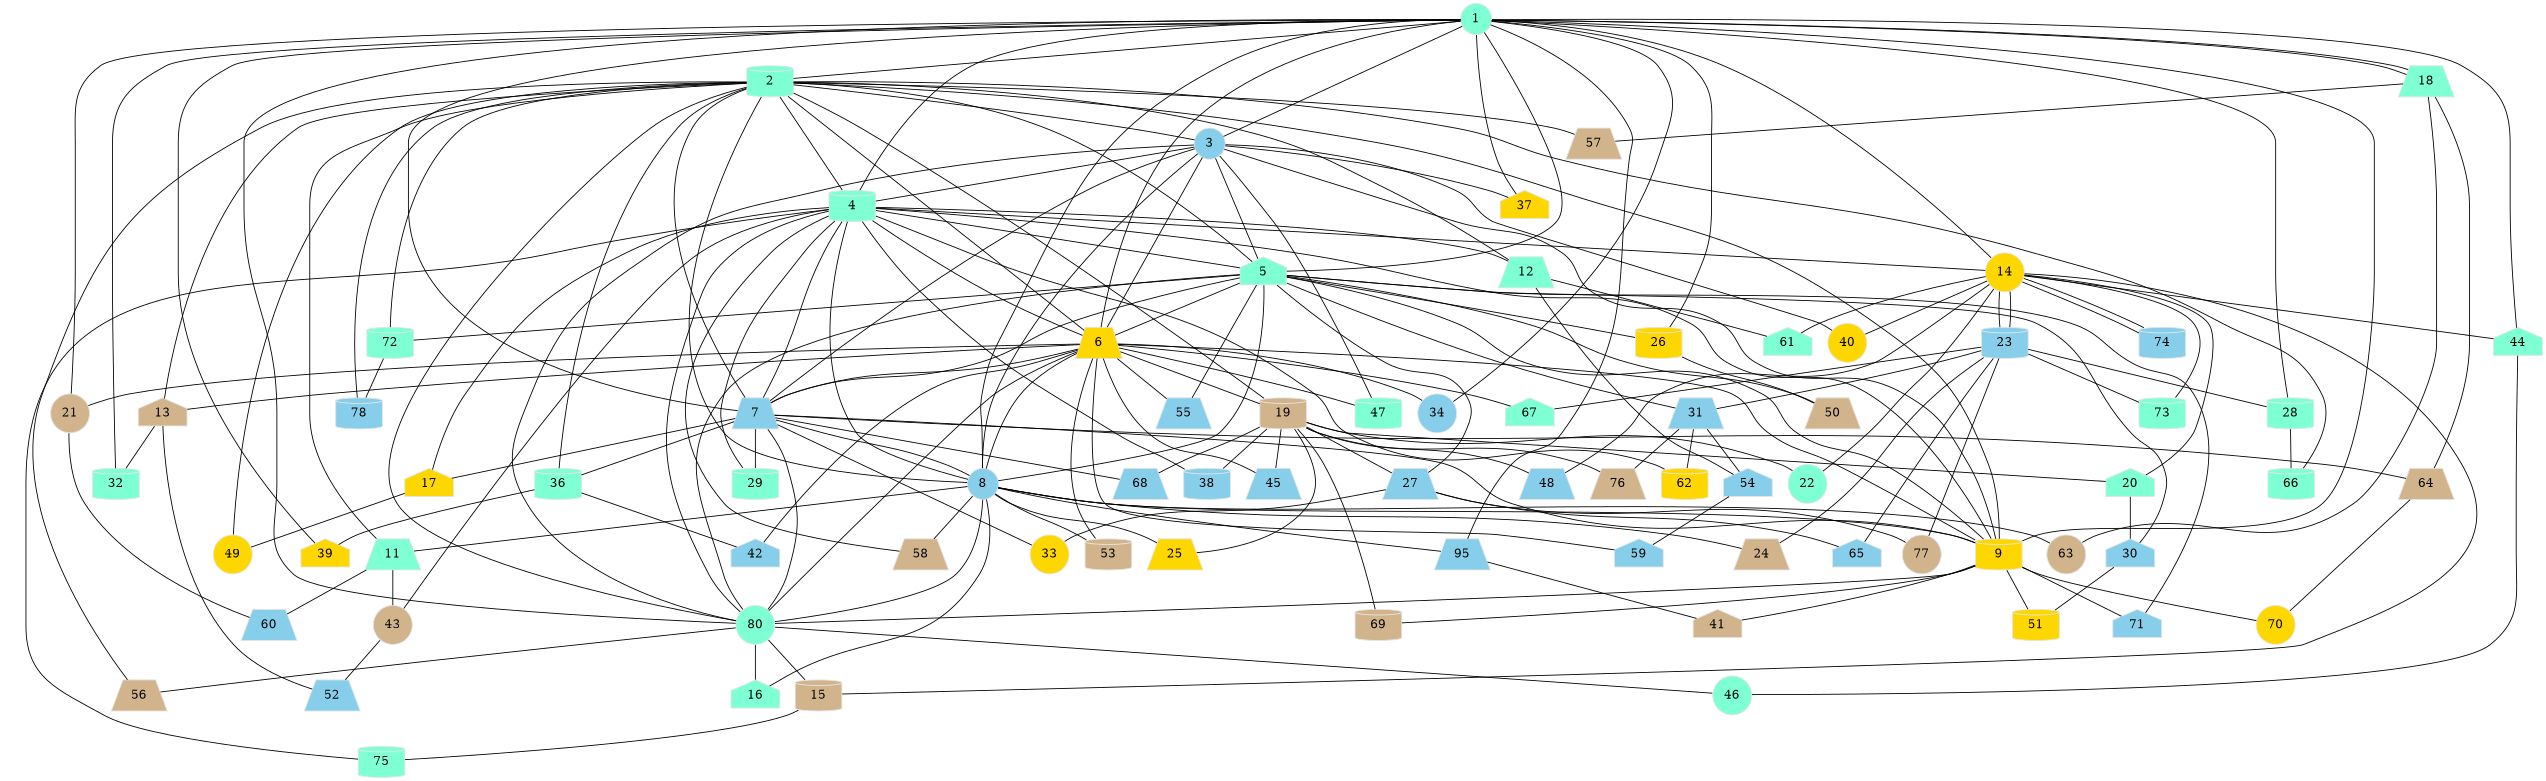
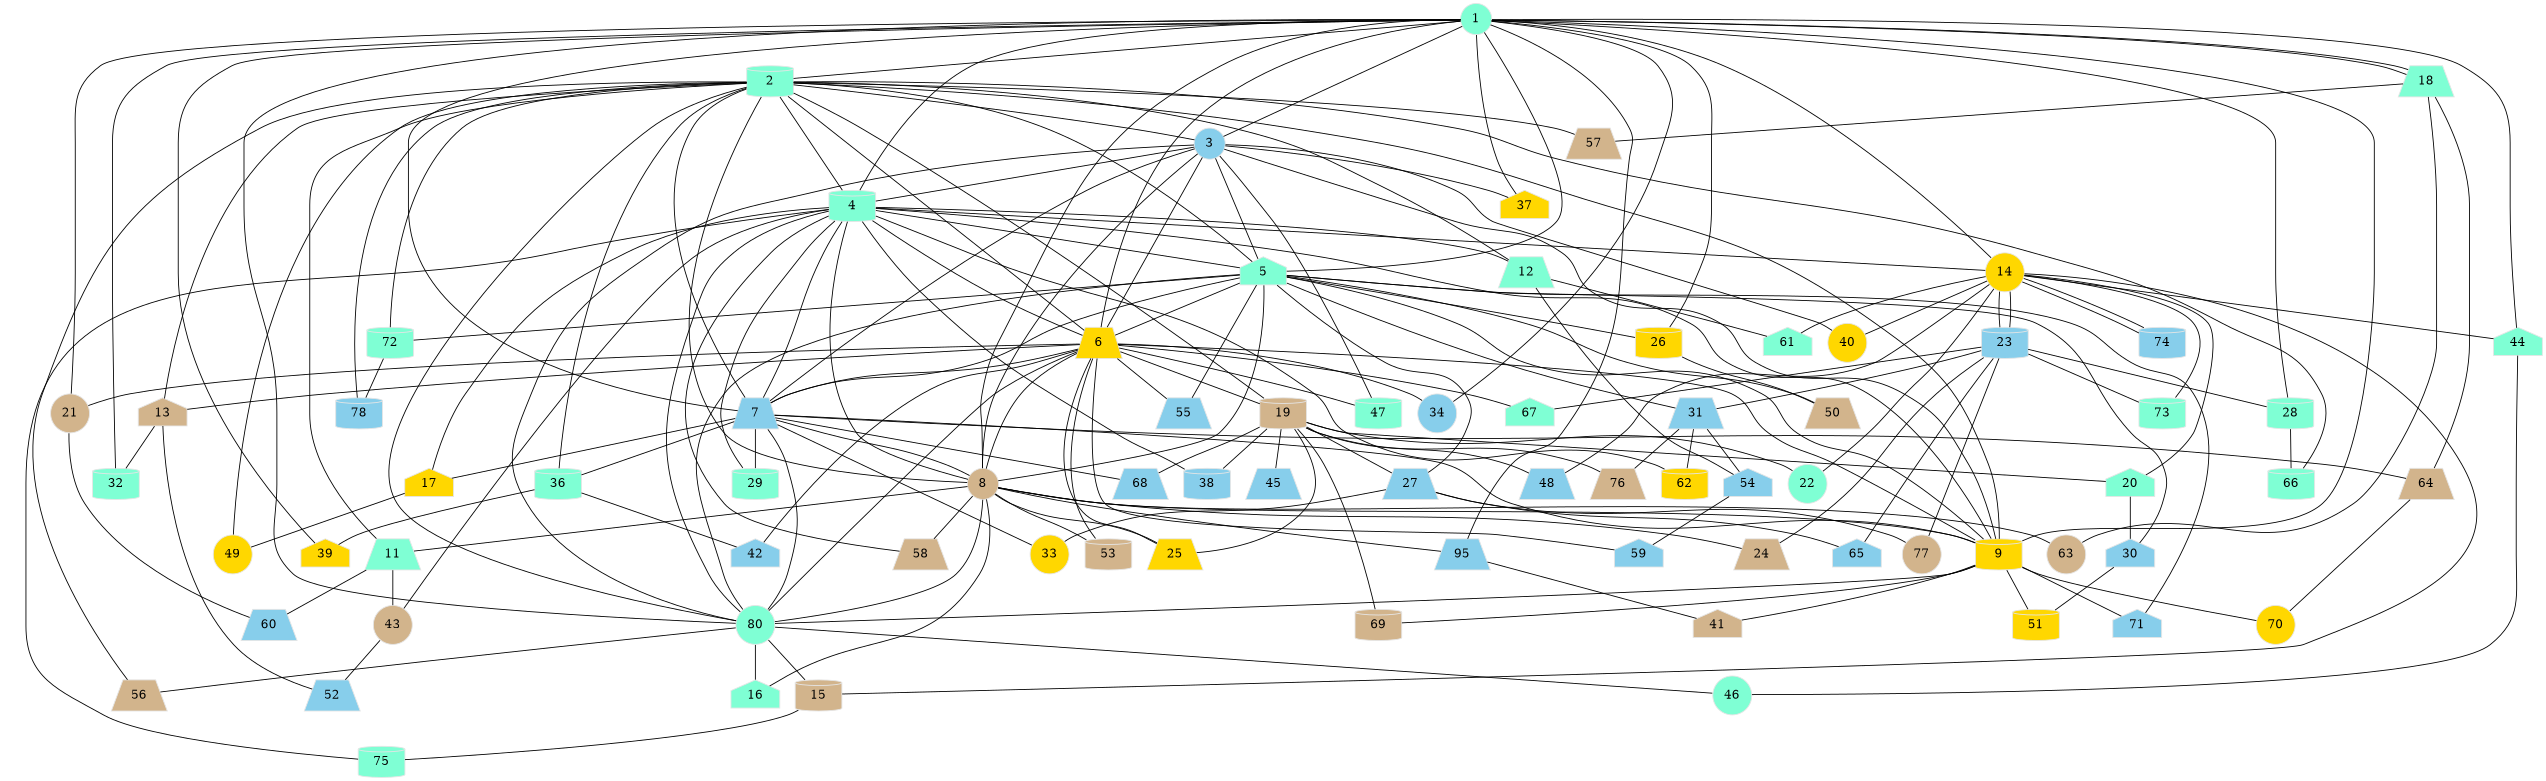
edge "6" -- "45": now "6" -- "25"
node "8": fillcolor skyblue -> tan
